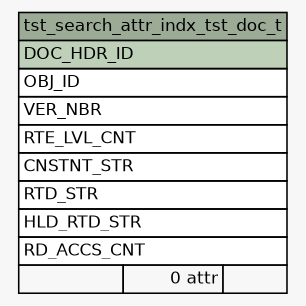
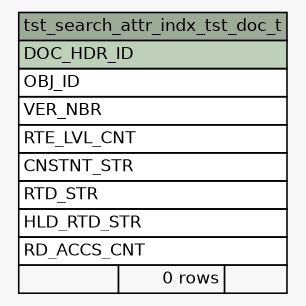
node "tst_search_attr_indx_tst_doc_t": text "0 attr" -> "0 rows"
